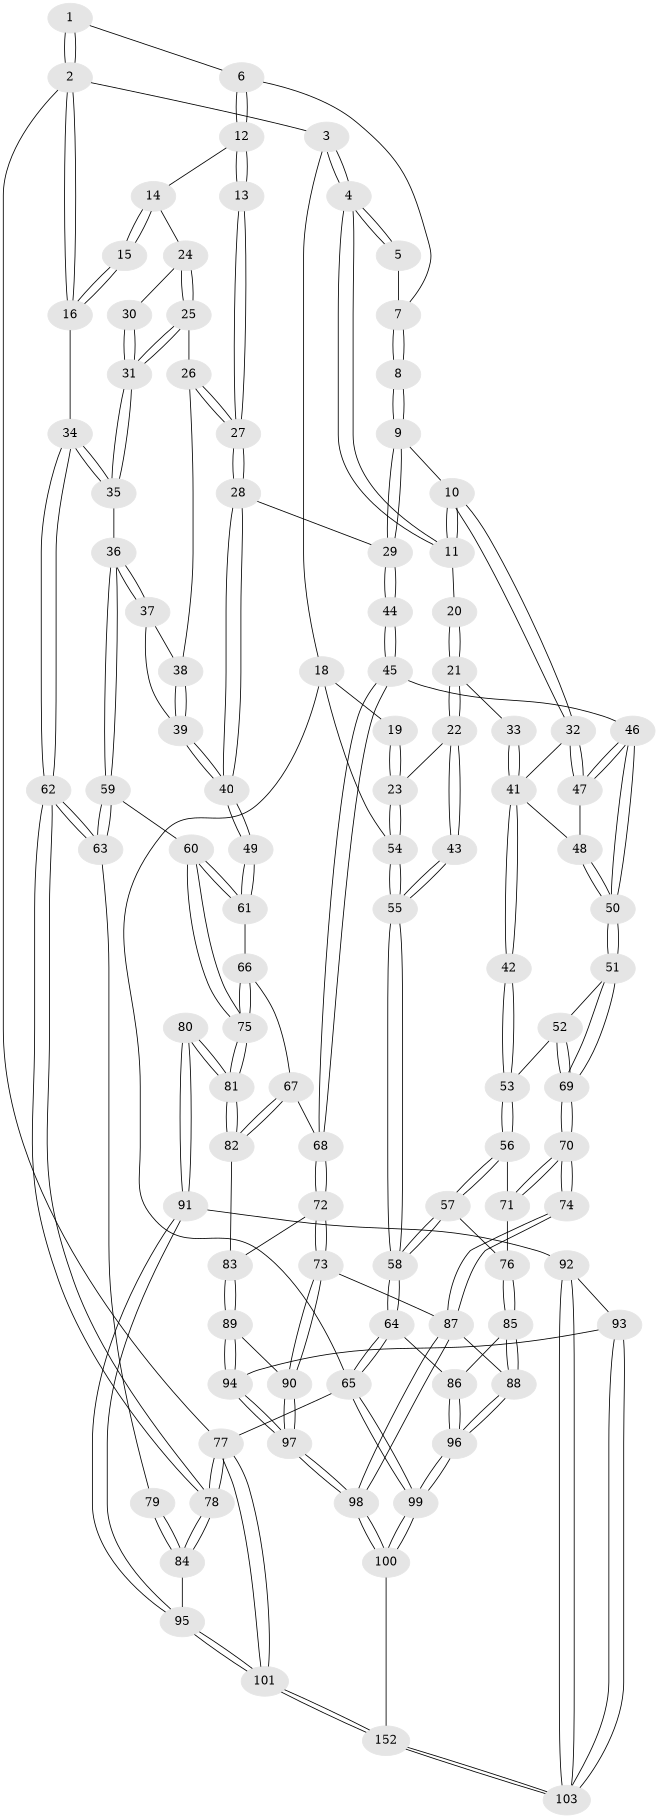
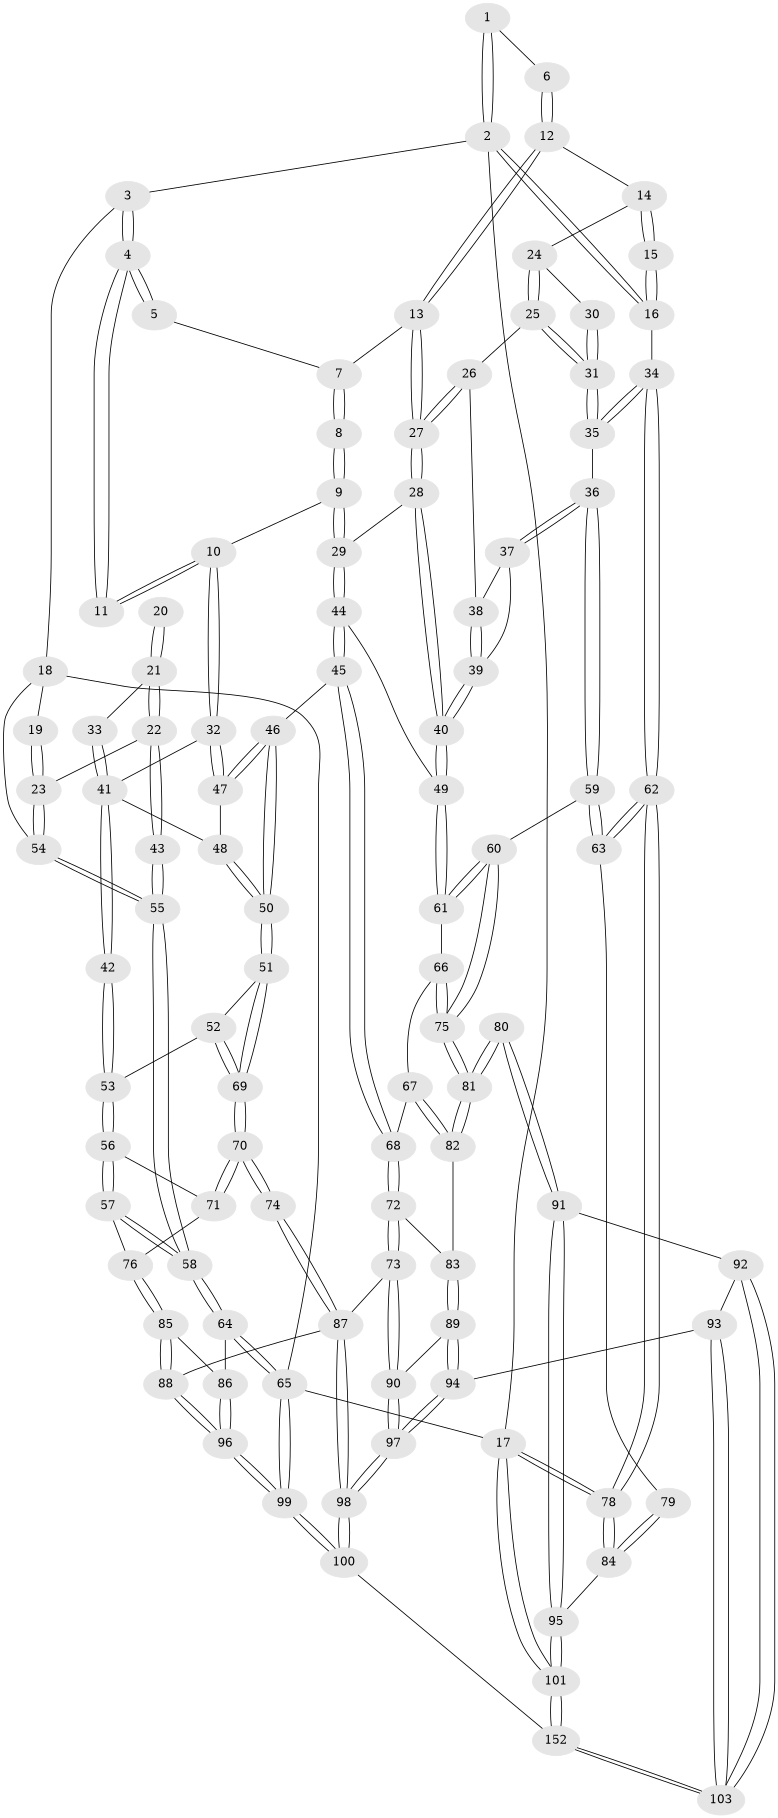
edge "6" -- "7": now "13" -- "7"
edge "11" -- "20": removed
edge "44" -- "49": added
node "77": label "77" -> "17"
